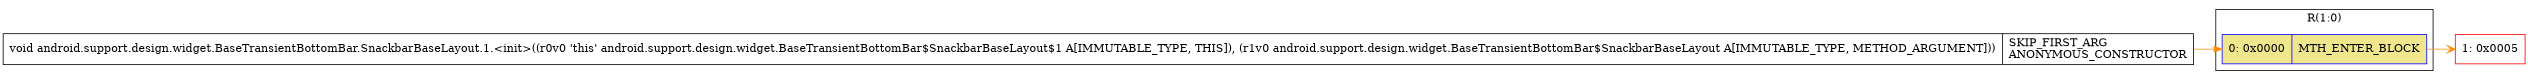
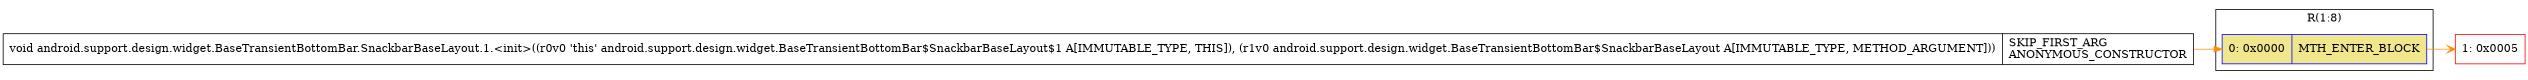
cluster "R(1:0)": label "R(1:0)" -> "R(1:8)"
